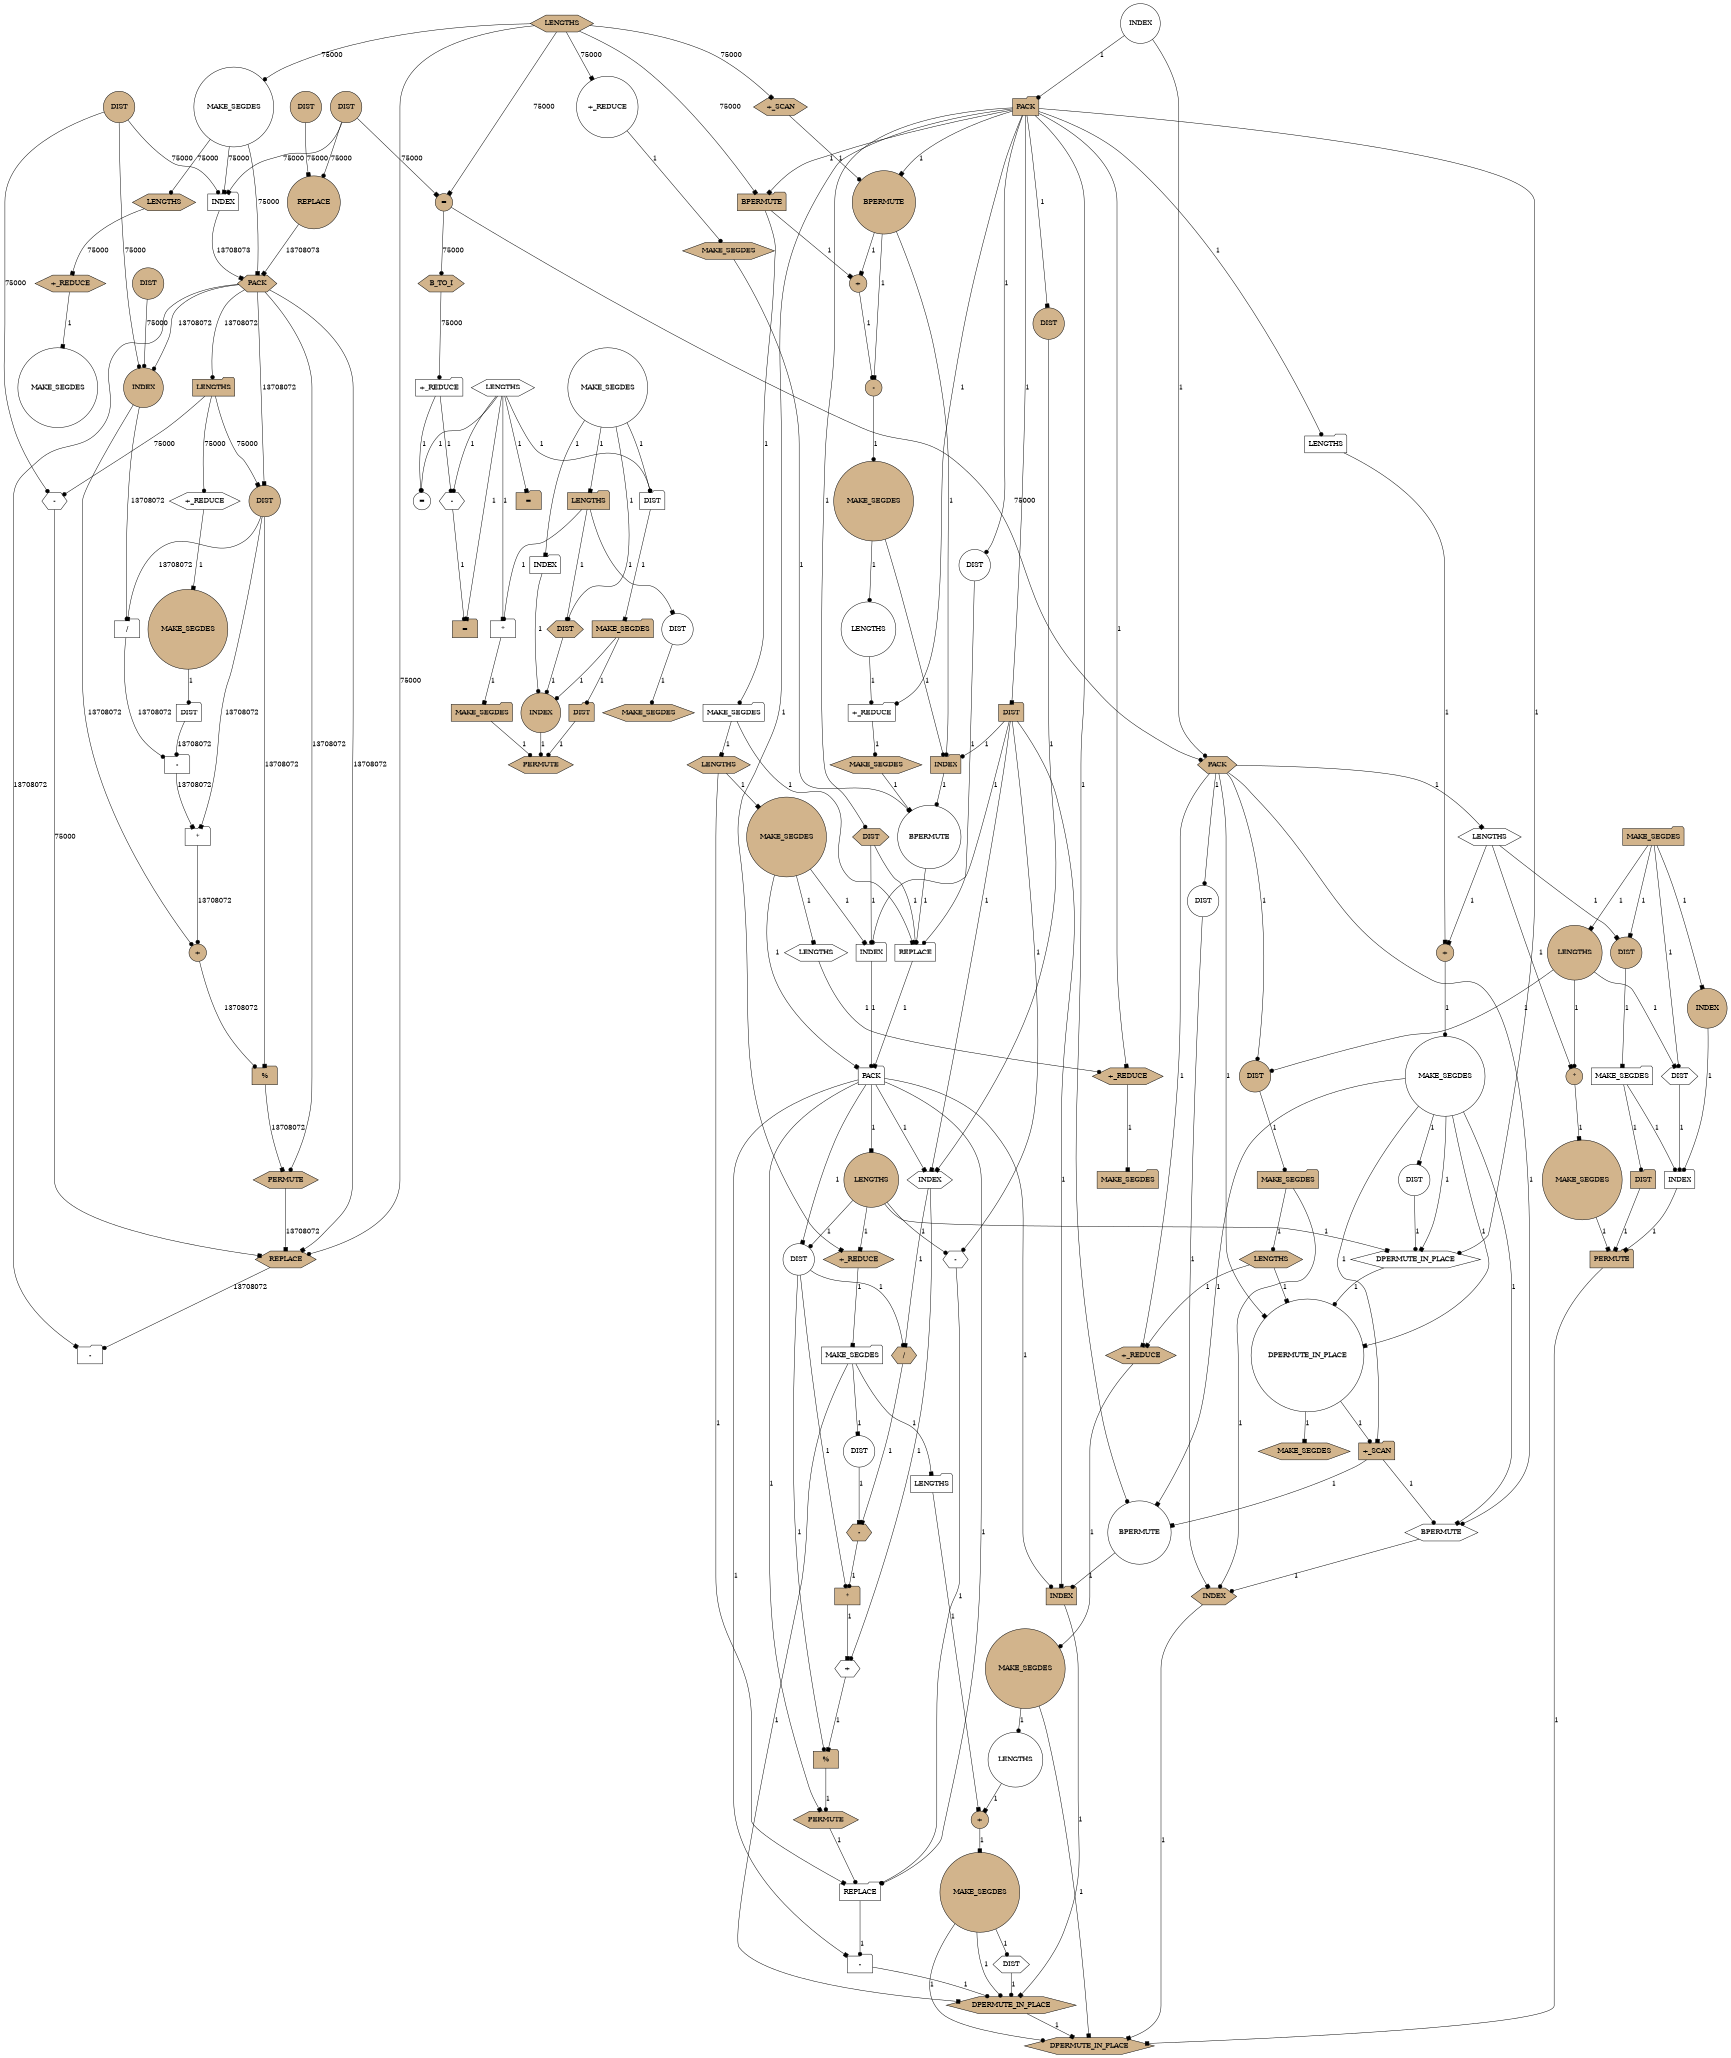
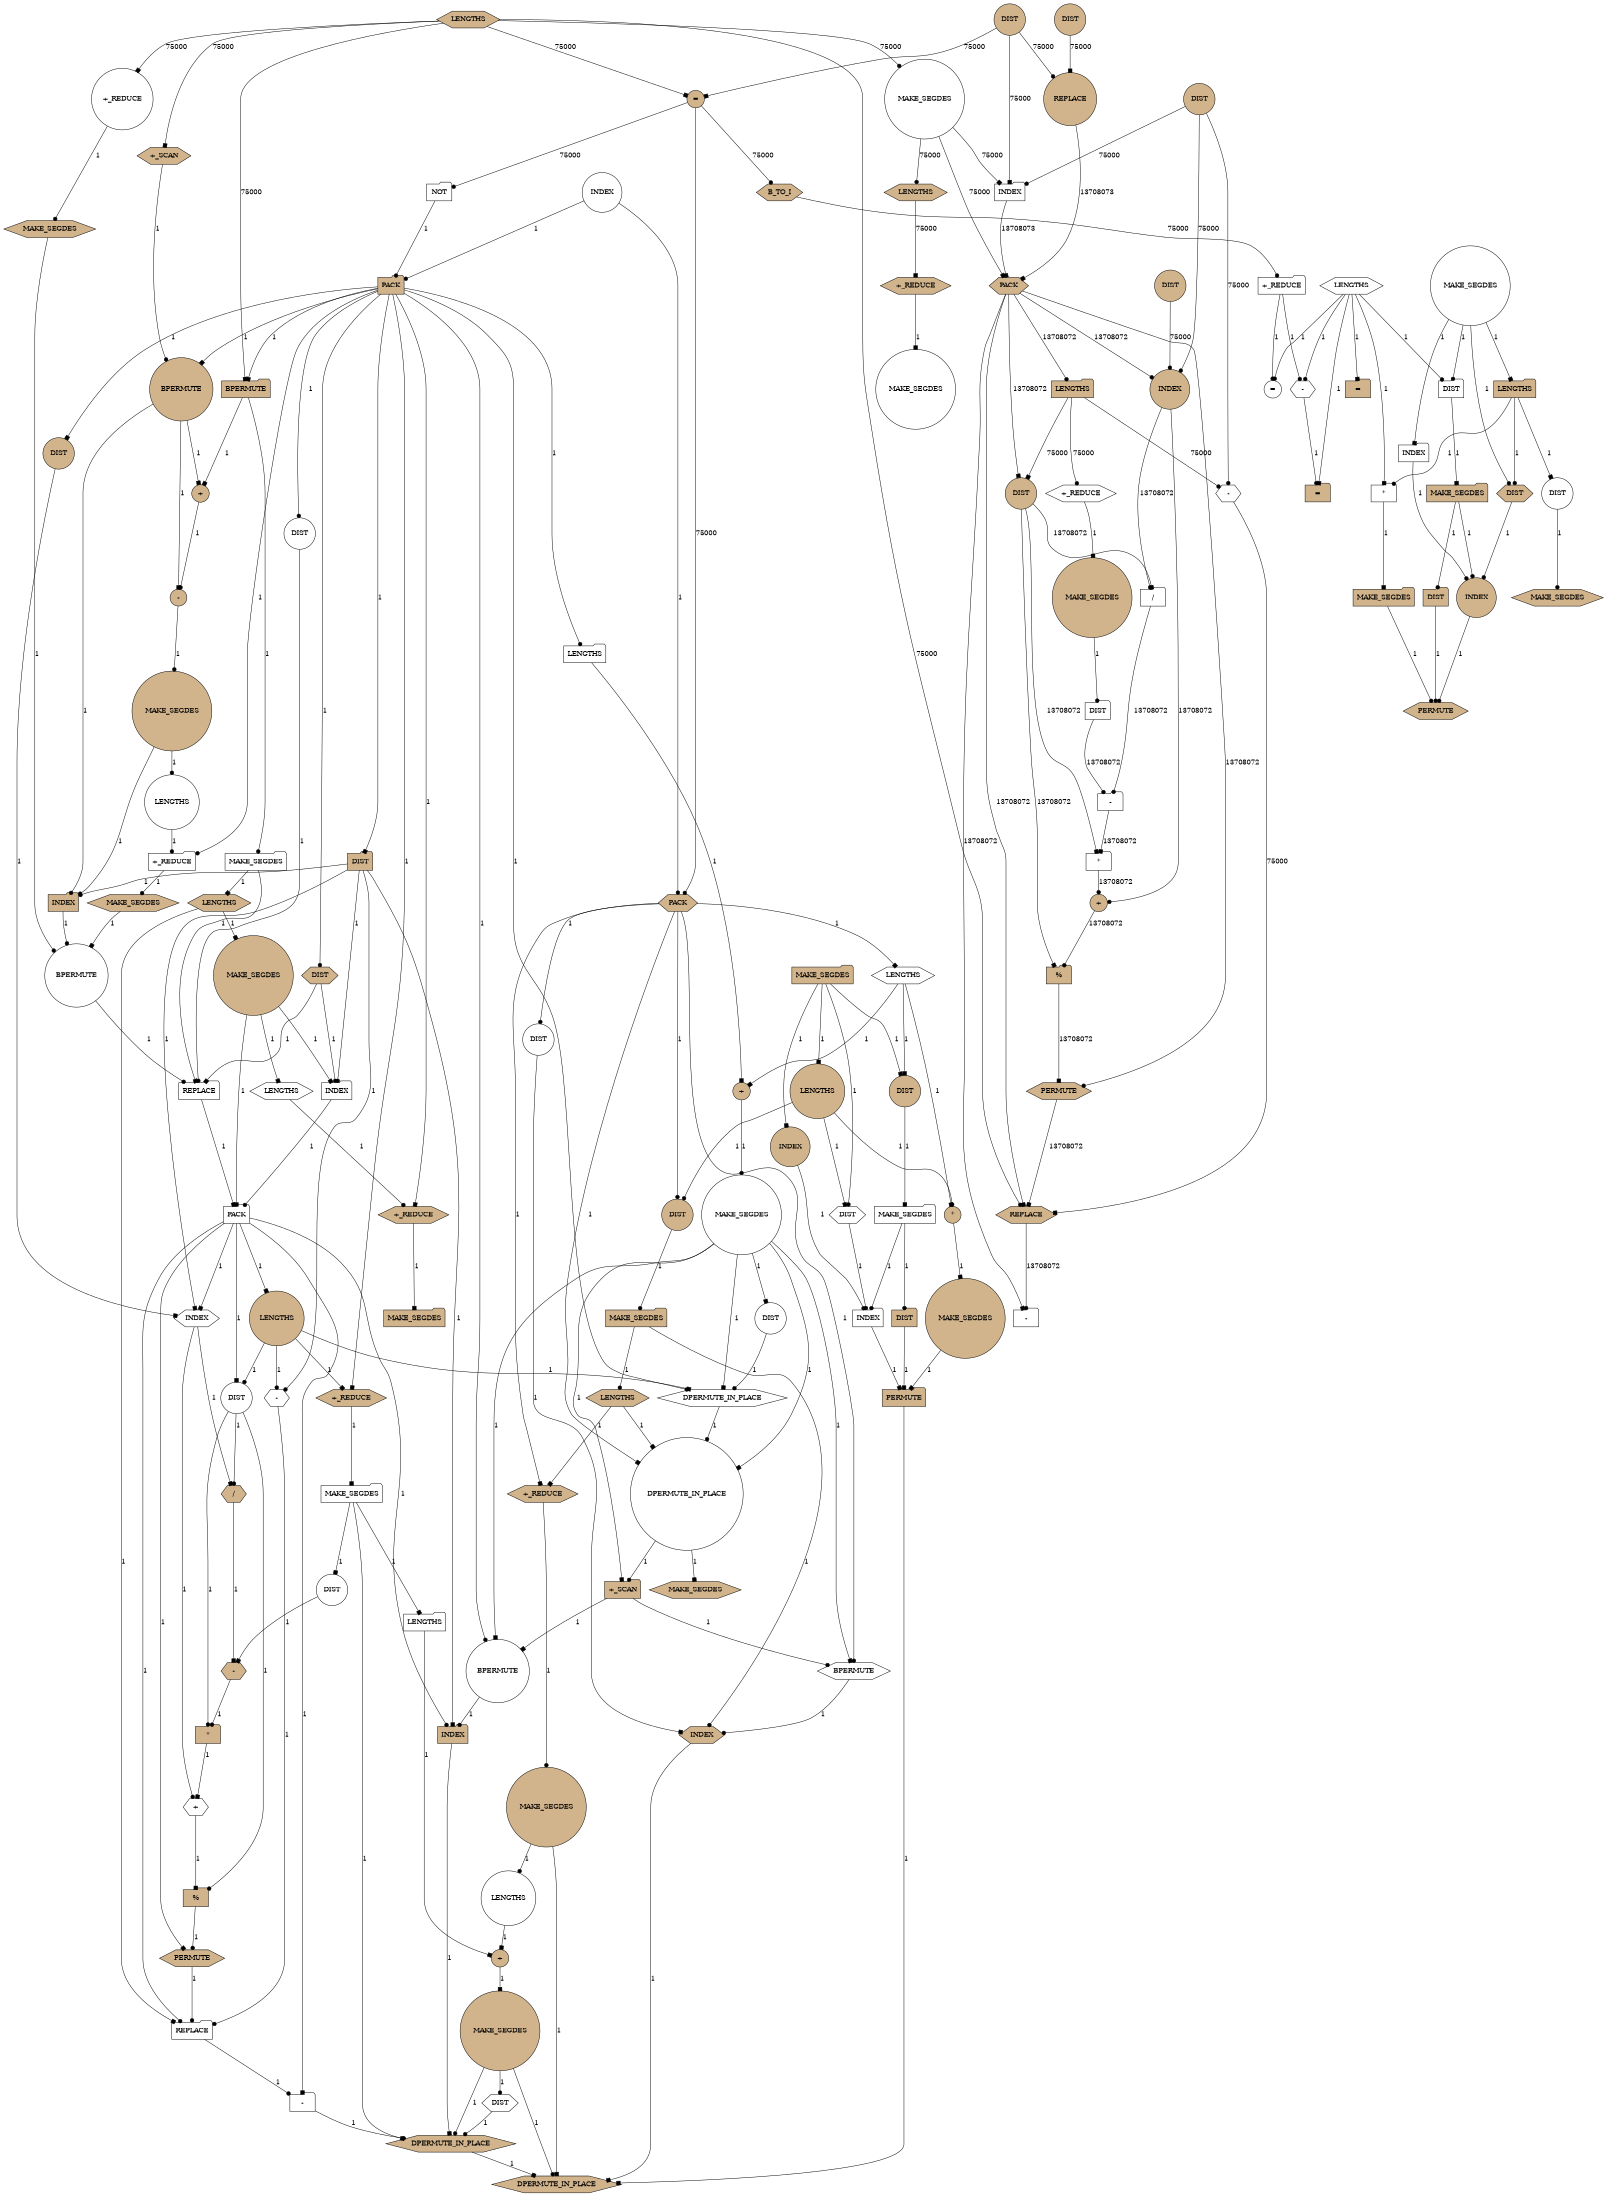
node "NOT": added
